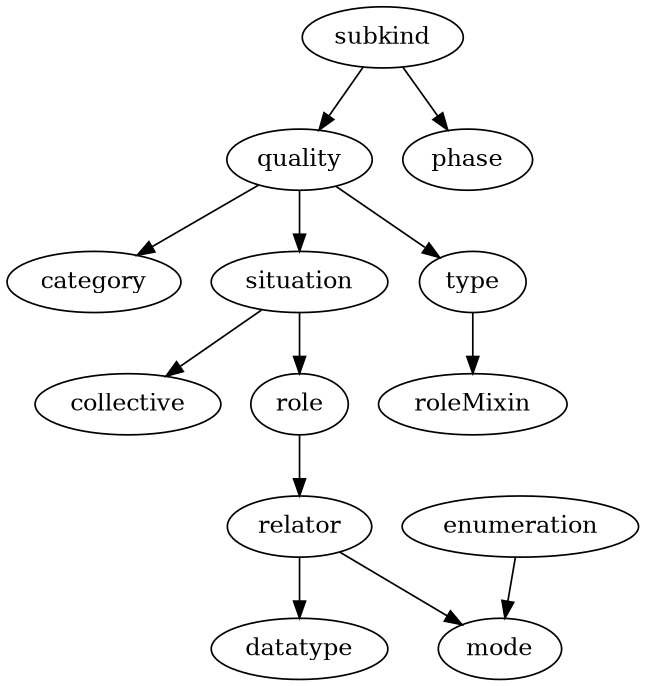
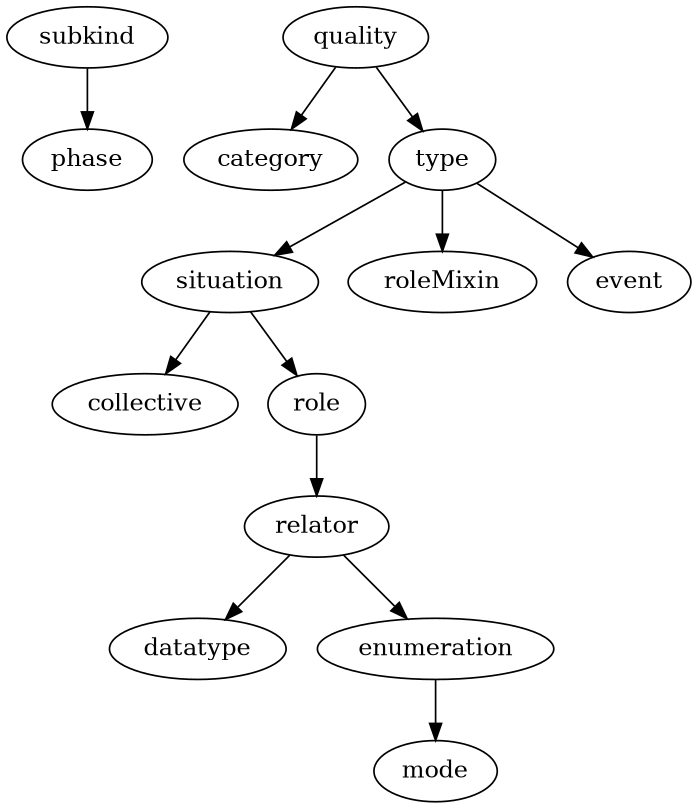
edge "subkind" -> "quality": removed
edge "quality" -> "situation": now "type" -> "situation"
node "event": added
edge "relator" -> "mode": now "relator" -> "enumeration"
